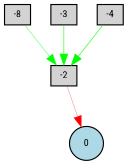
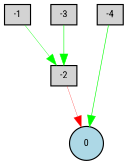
node "-8": label "-8" -> "-1"
edge "-4" -> "-2": now "-4" -> "0"
